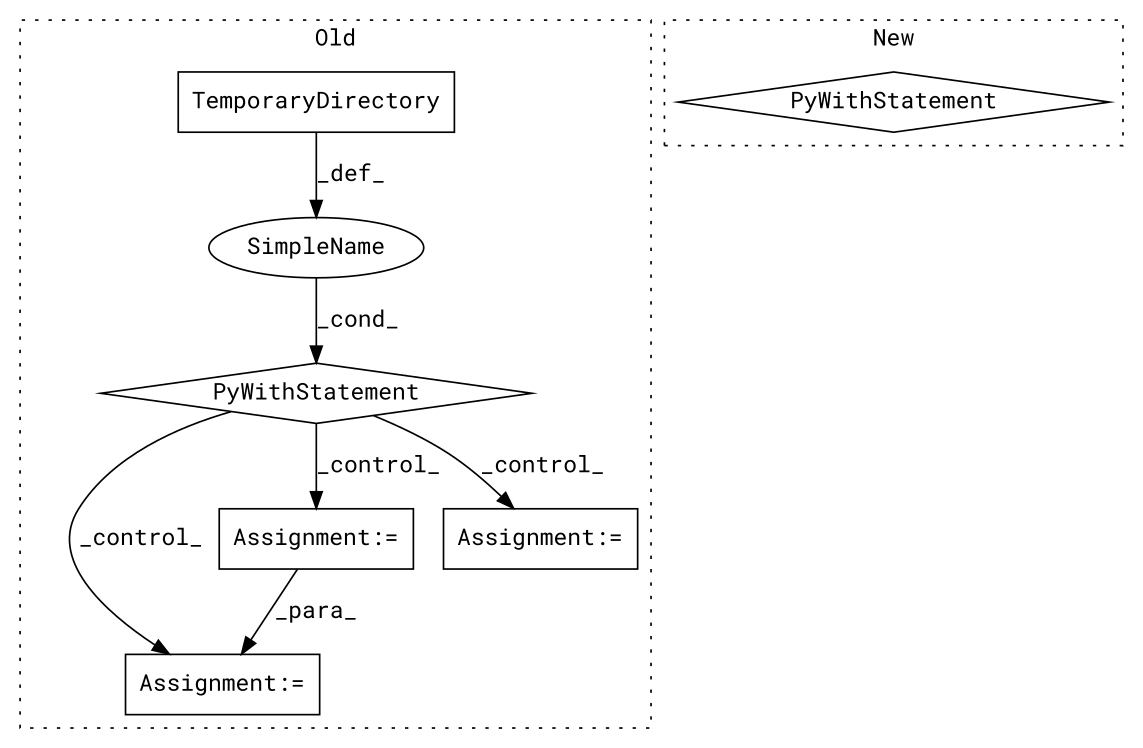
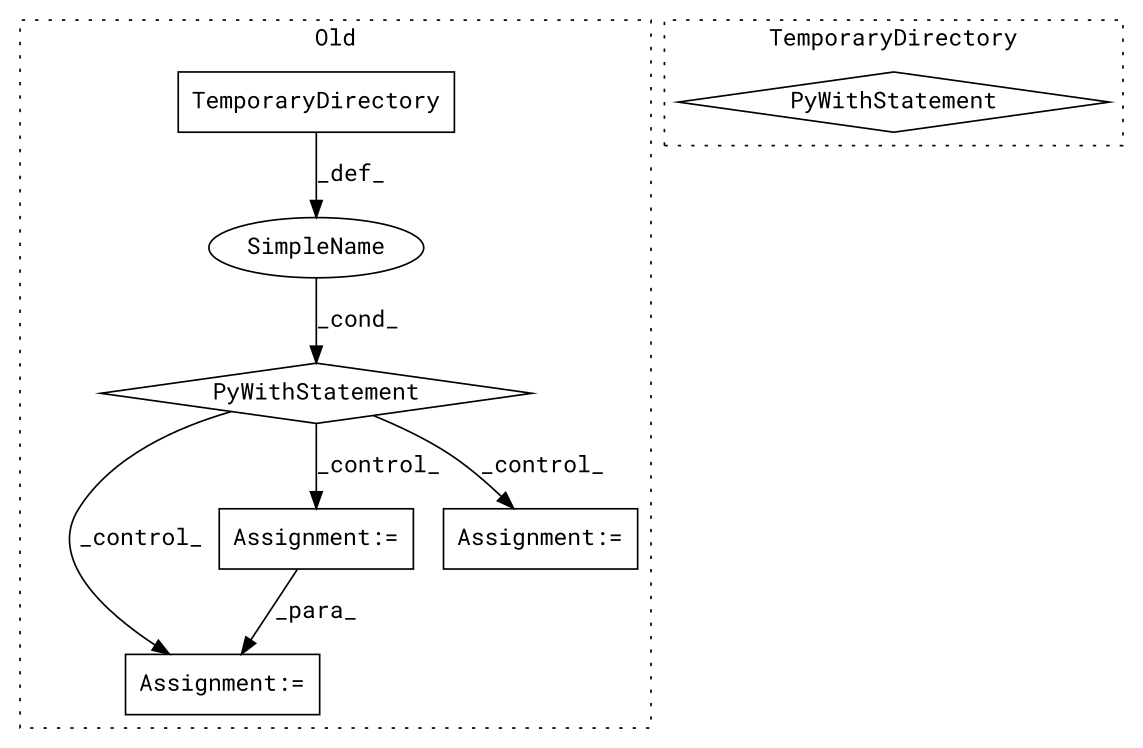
cluster "New": label "New" -> "TemporaryDirectory"
